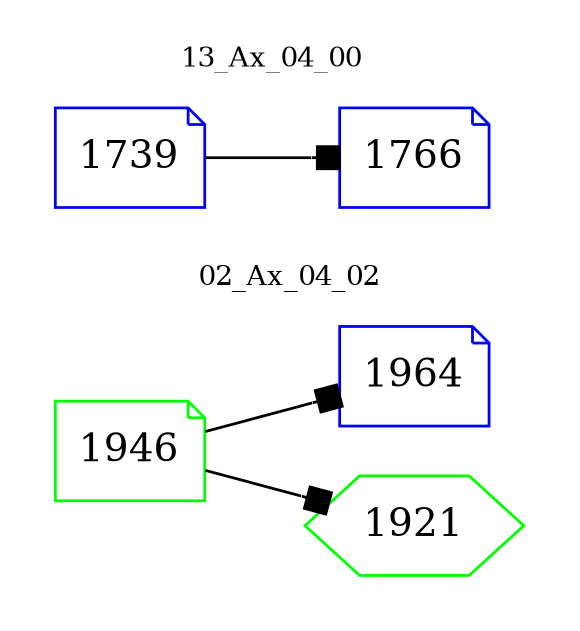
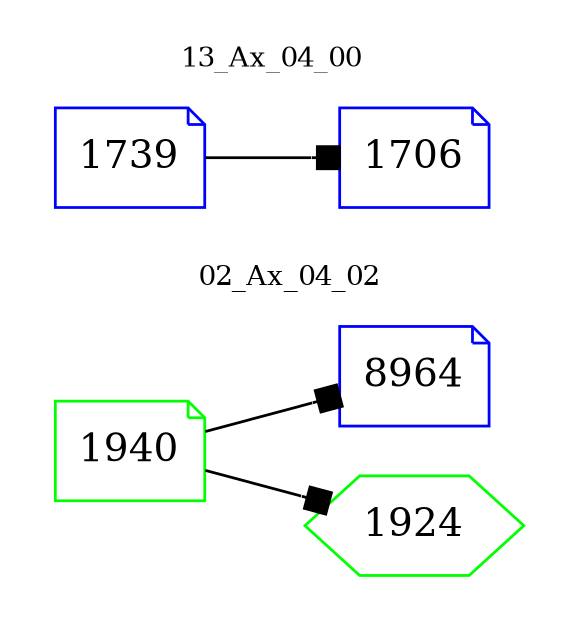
node "1766": label "1766" -> "1706"
node "1964": label "1964" -> "8964"
node "1946": label "1946" -> "1940"
node "1921": label "1921" -> "1924"
